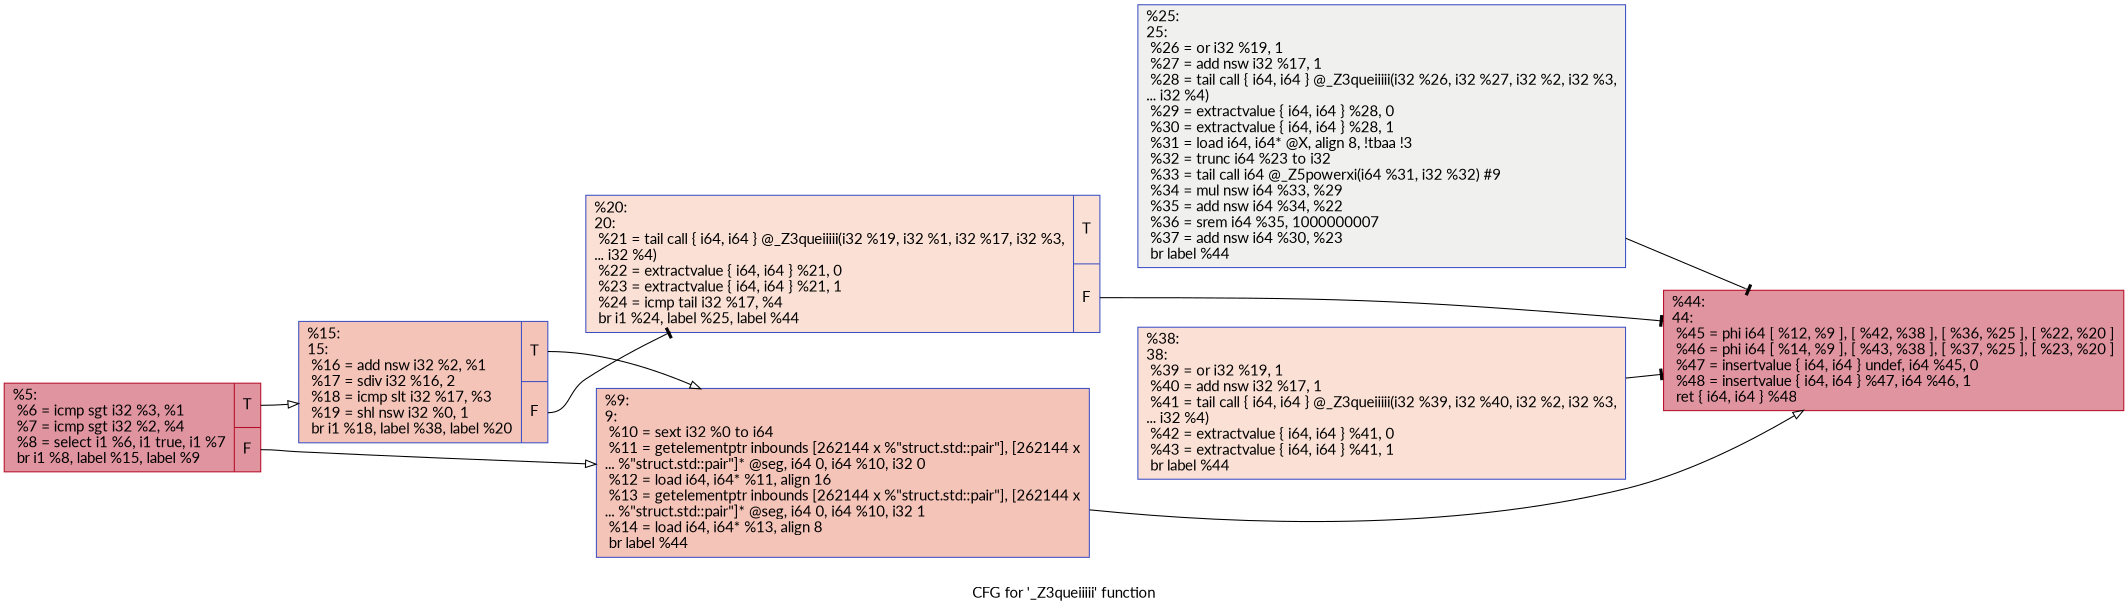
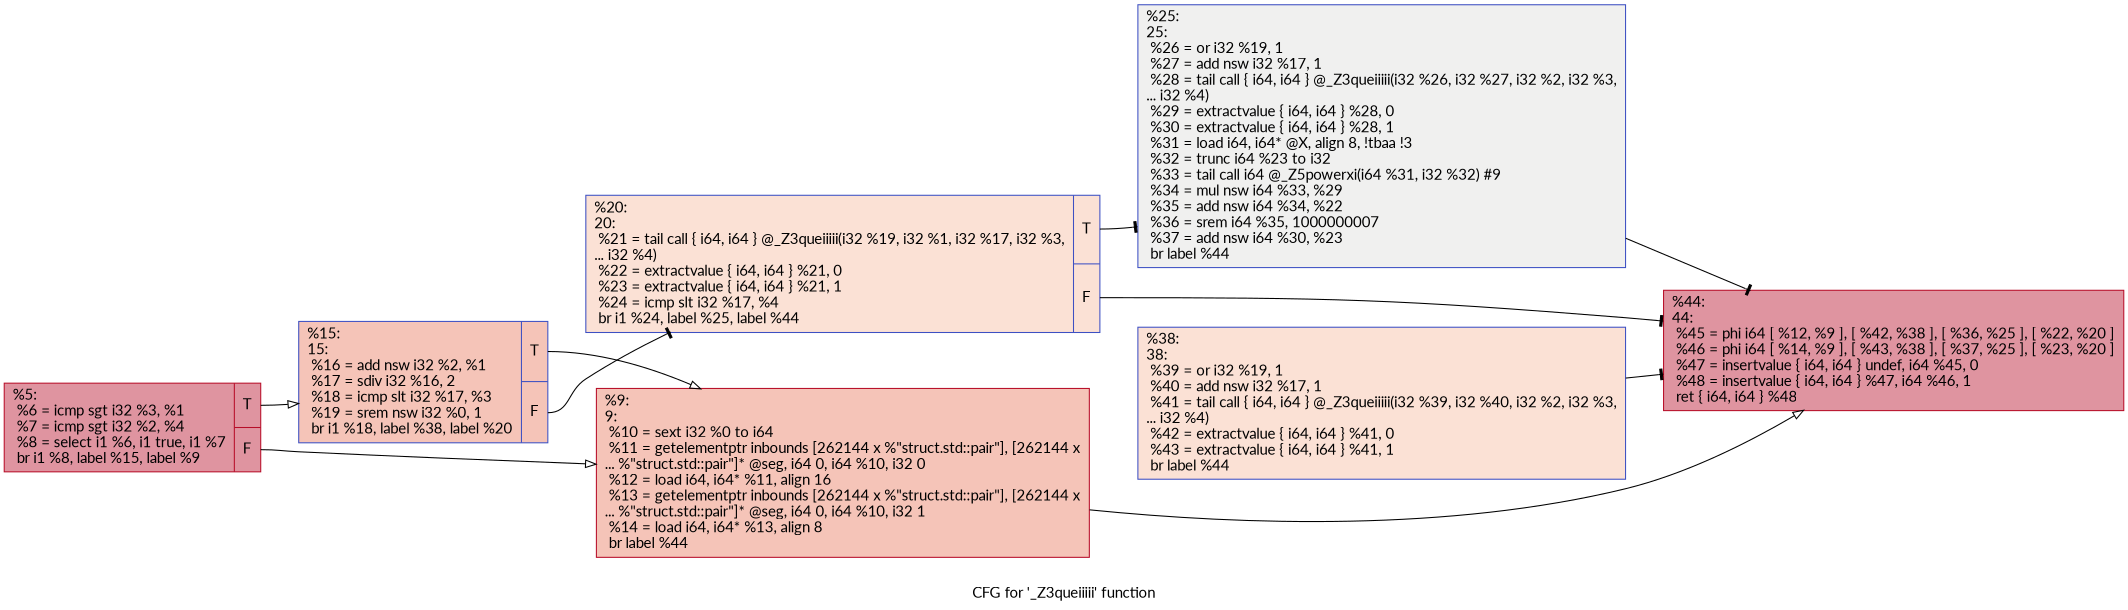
edge "%20:" -> "%25:": added
node "%20:": text "%24 = icmp tail i32 %17, %4" -> "%24 = icmp slt i32 %17, %4"
node "%15:": text "%19 = shl nsw i32 %0, 1" -> "%19 = srem nsw i32 %0, 1"
node "%9:": color #3d50c3ff -> #b70d28ff
